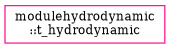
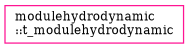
node "modulehydrodynamic ::t_hydrodynamic": label "modulehydrodynamic ::t_hydrodynamic" -> "modulehydrodynamic ::t_modulehydrodynamic"
